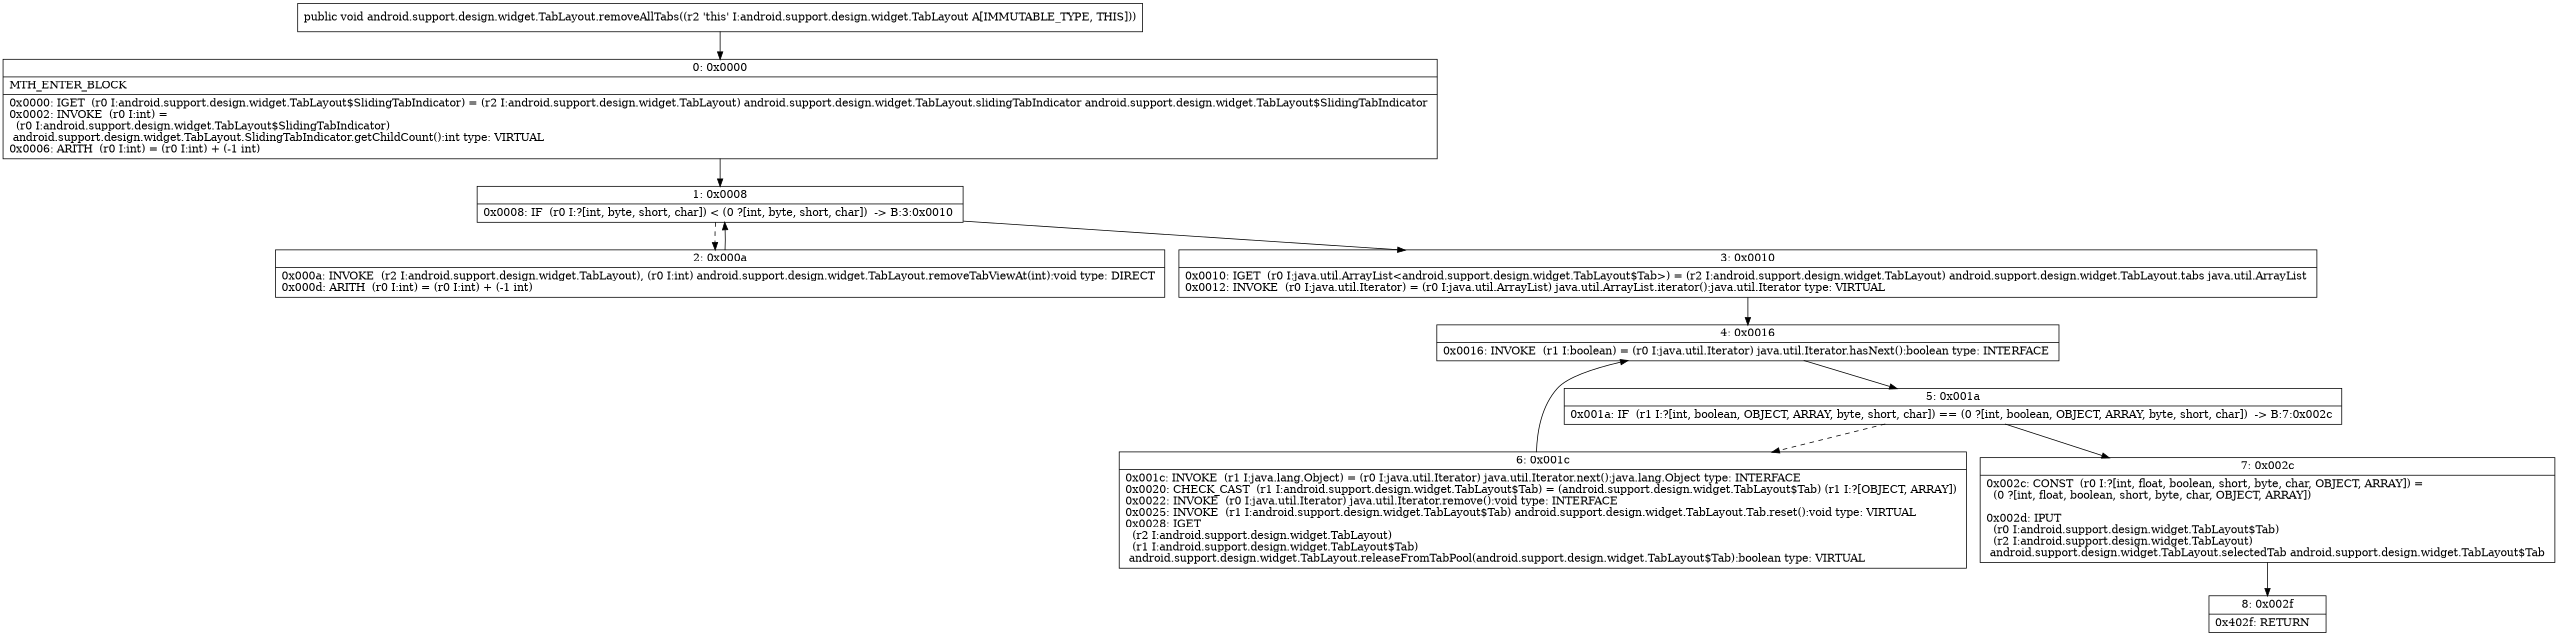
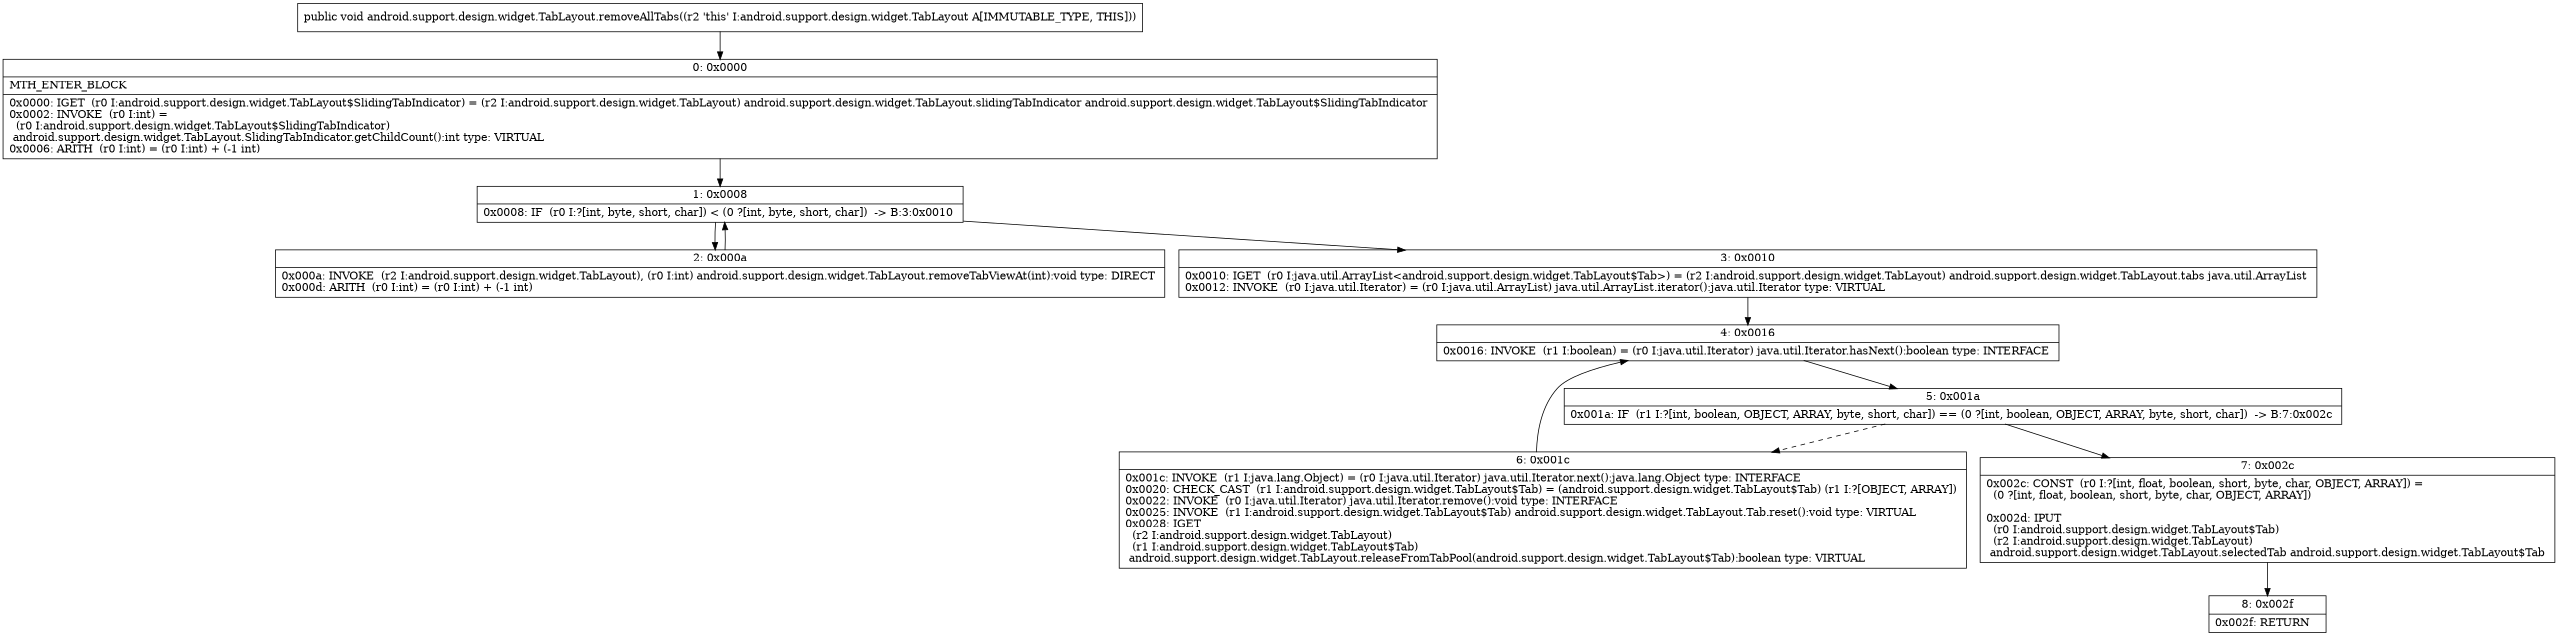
edge "1: 0x0008" -> "2: 0x000a": style dashed -> solid
node "8: 0x002f": text "0x402f: RETURN" -> "0x002f: RETURN"
